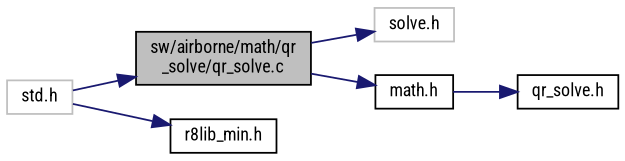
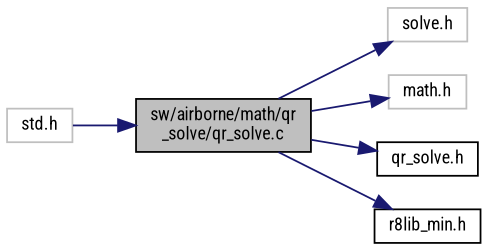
node "math.h": color black -> grey75
edge "math.h" -> "qr_solve.h": now "sw/airborne/math/qr _solve/qr_solve.c" -> "qr_solve.h"
edge "std.h" -> "r8lib_min.h": now "sw/airborne/math/qr _solve/qr_solve.c" -> "r8lib_min.h"
